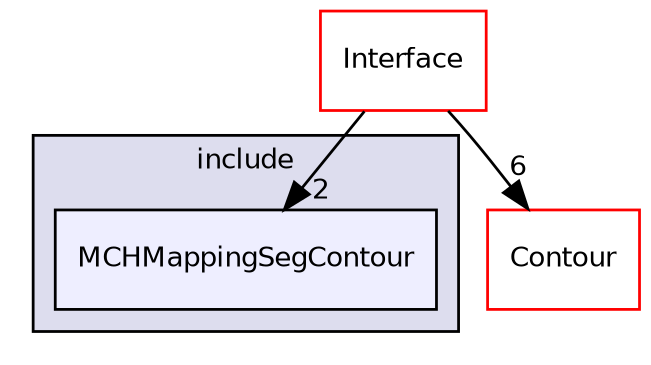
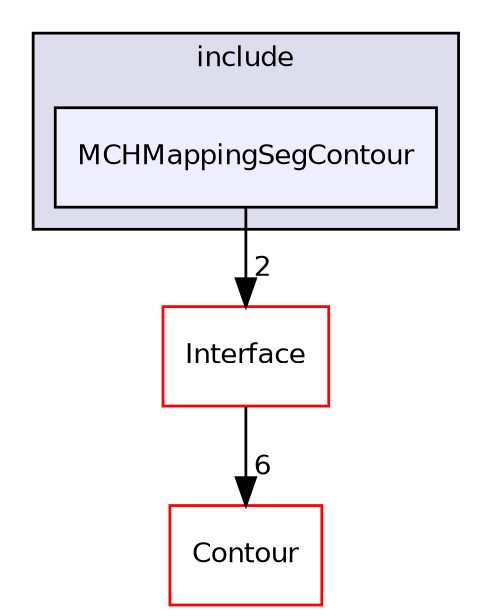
edge "Interface" -> "MCHMappingSegContour": reversed
